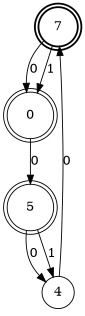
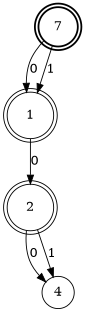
node "0": label "0" -> "1"
edge "4" -> "7": removed, label "0"
node "5": label "5" -> "2"
